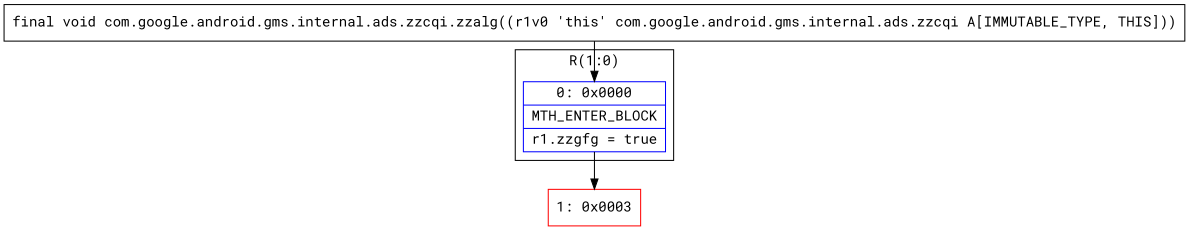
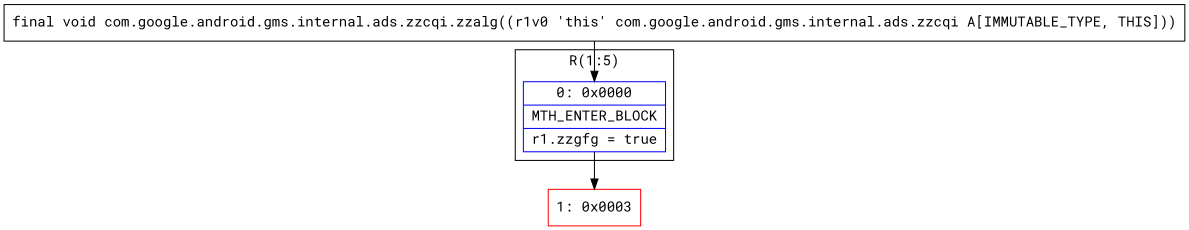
cluster "R(1:0)": label "R(1:0)" -> "R(1:5)"
